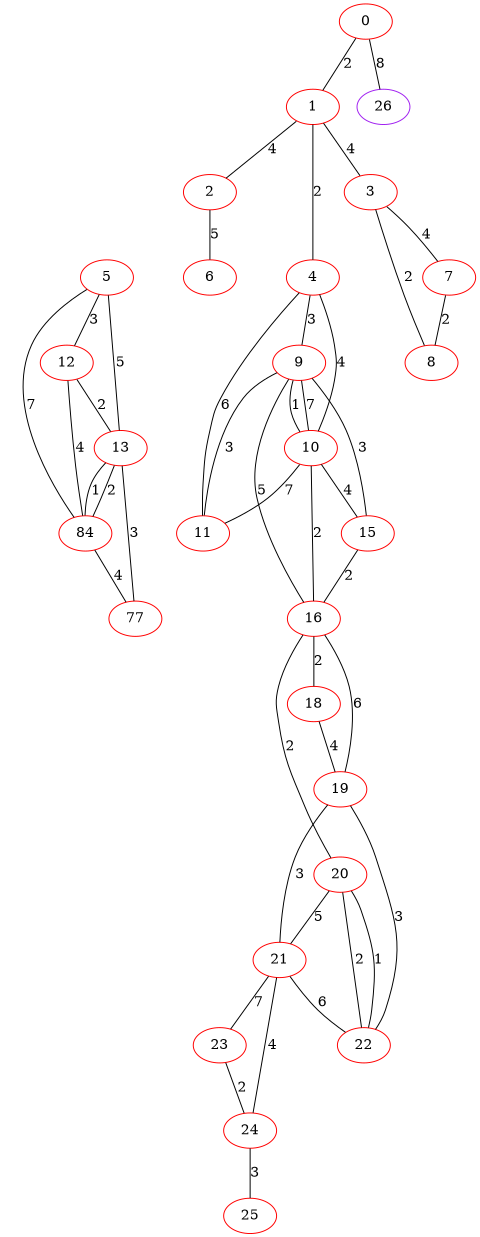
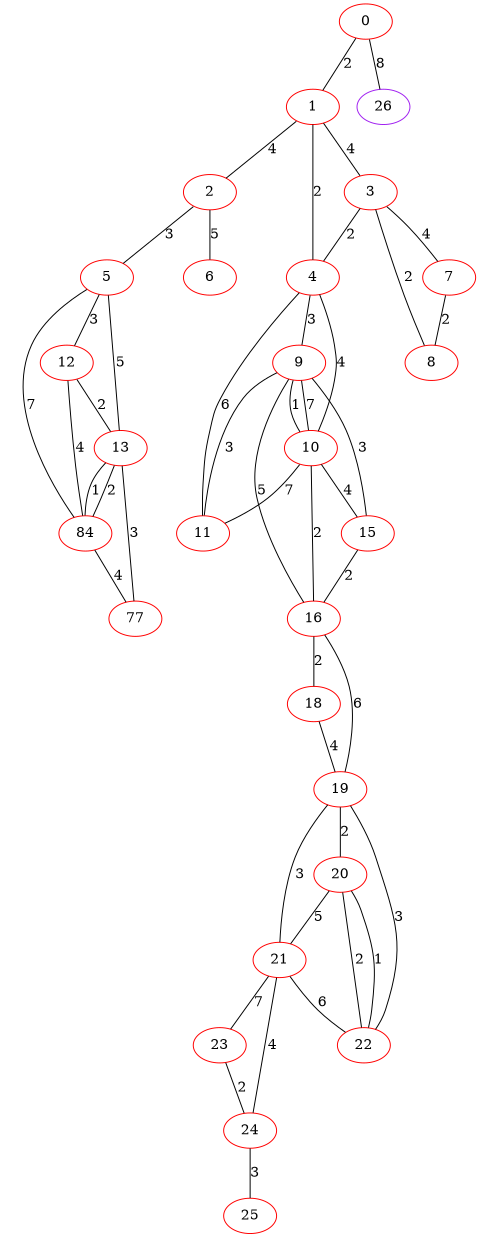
edge "2" -- "5": added, label "3"
edge "3" -- "4": added, label "2"
edge "16" -- "20": now "19" -- "20"
